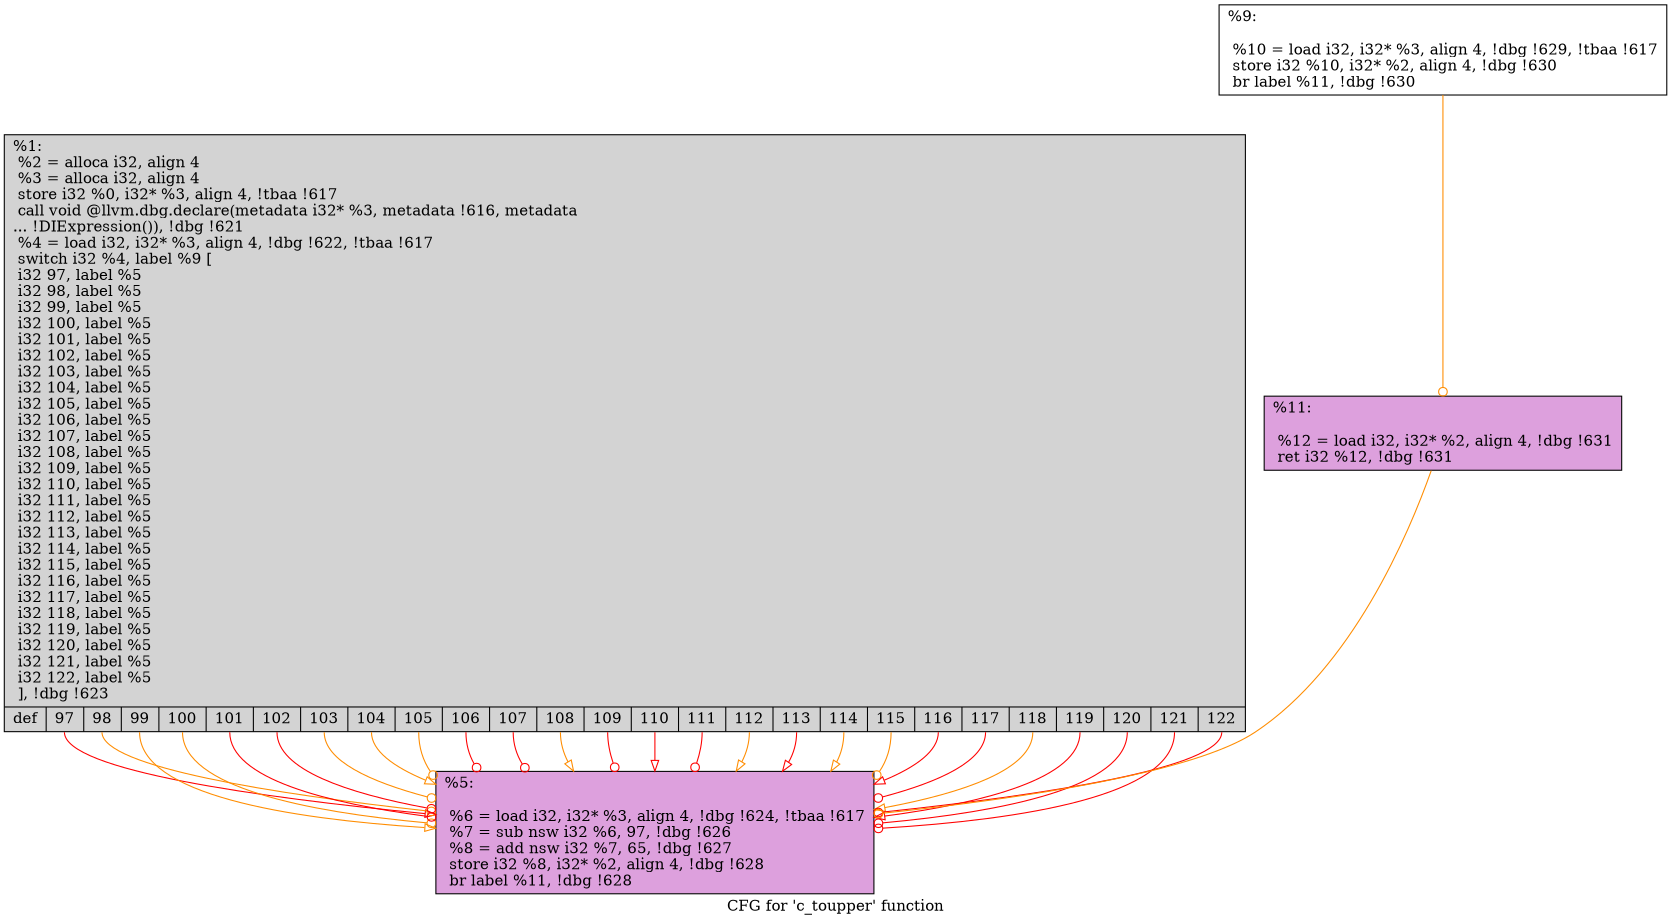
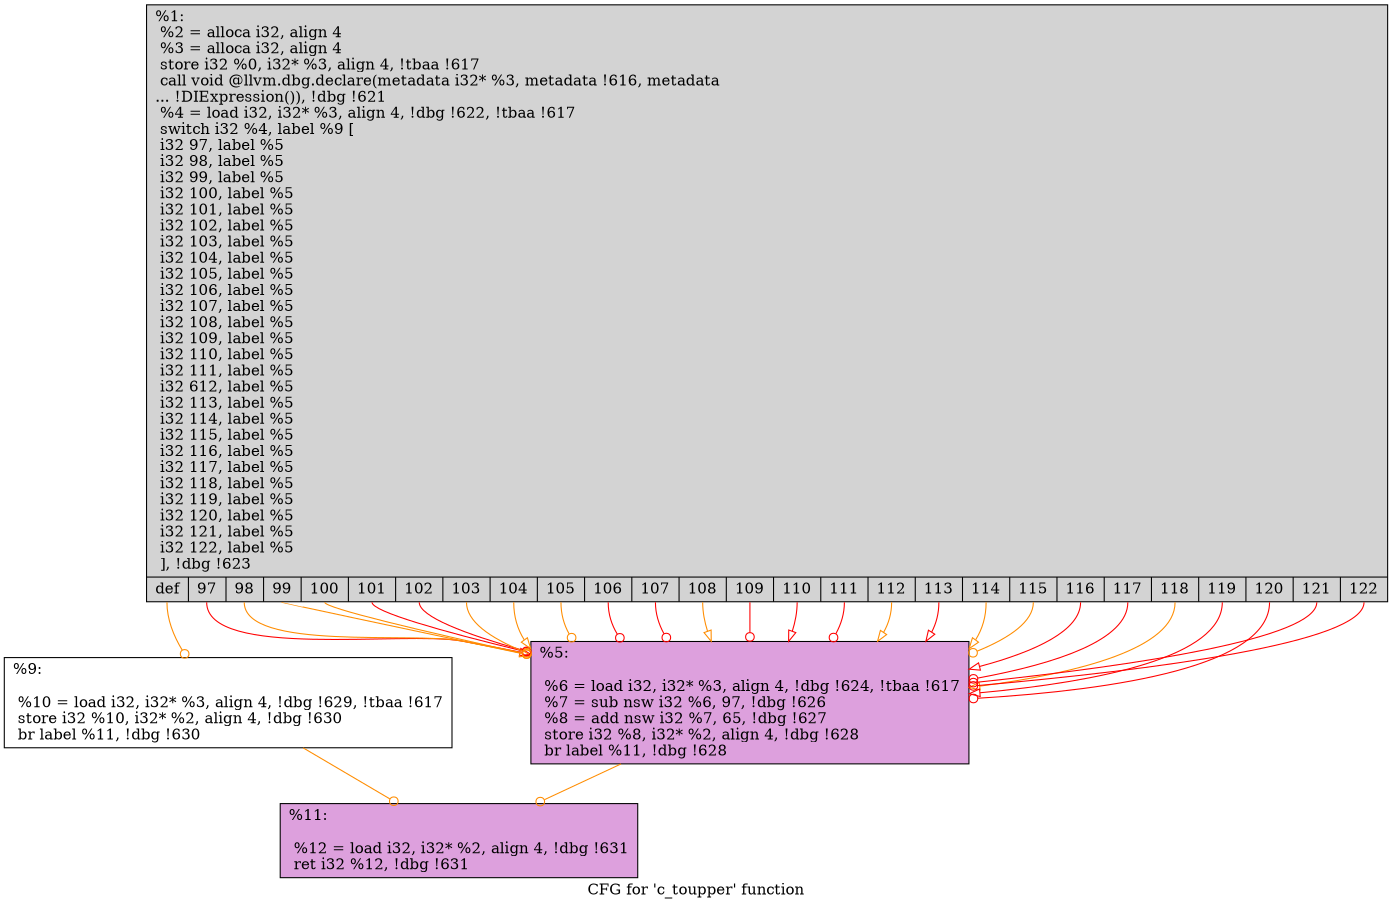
node "%1:": text "i32 112, label %5" -> "i32 612, label %5"
edge "%1:" -> "%9:": added
edge "%11:" -> "%5:": reversed
